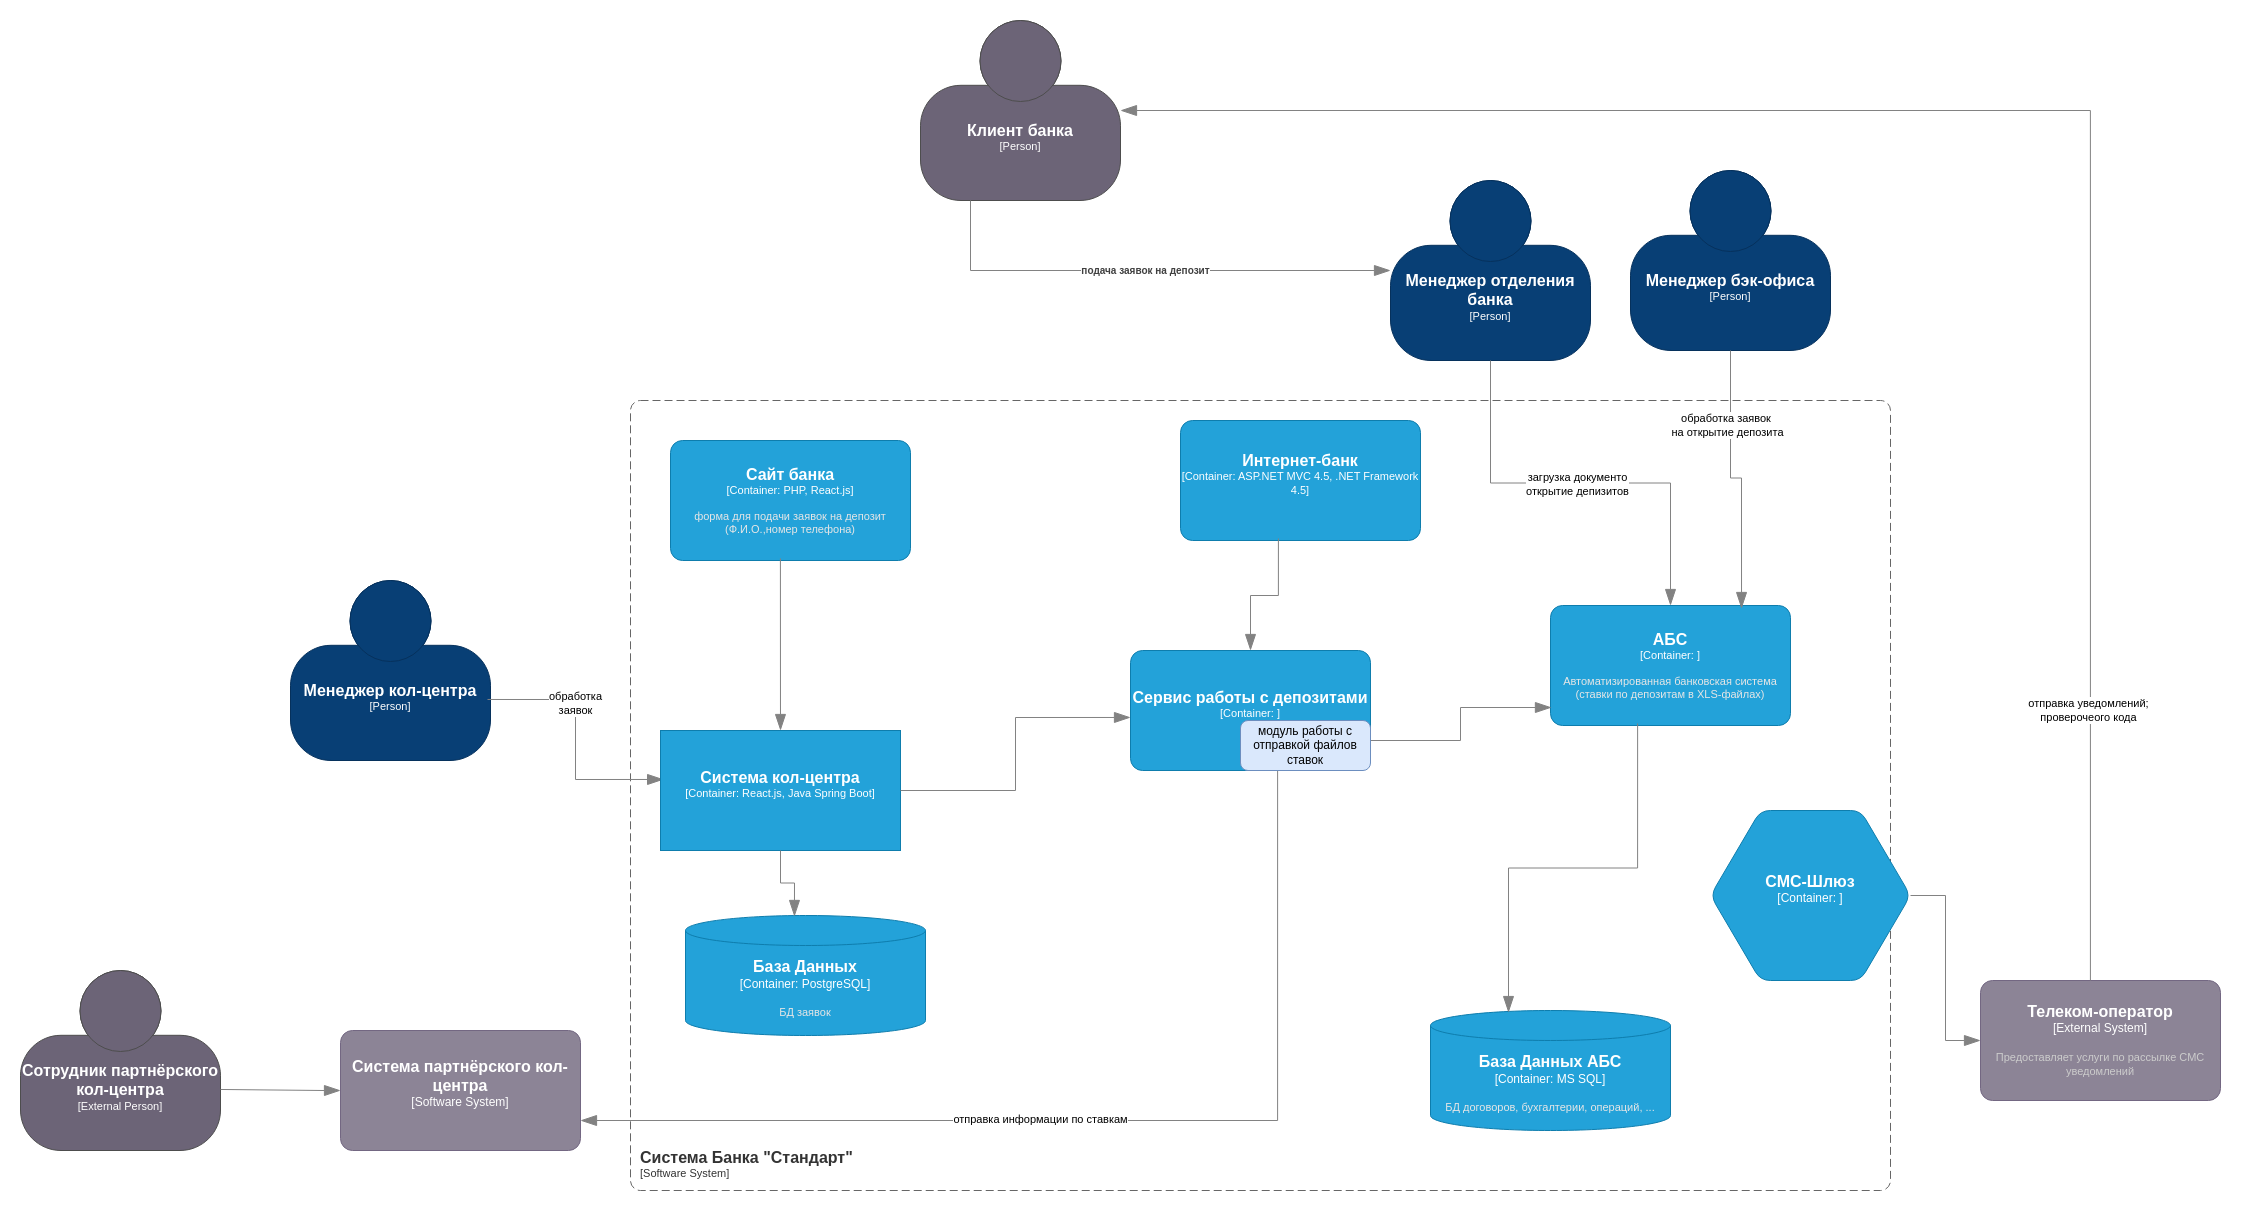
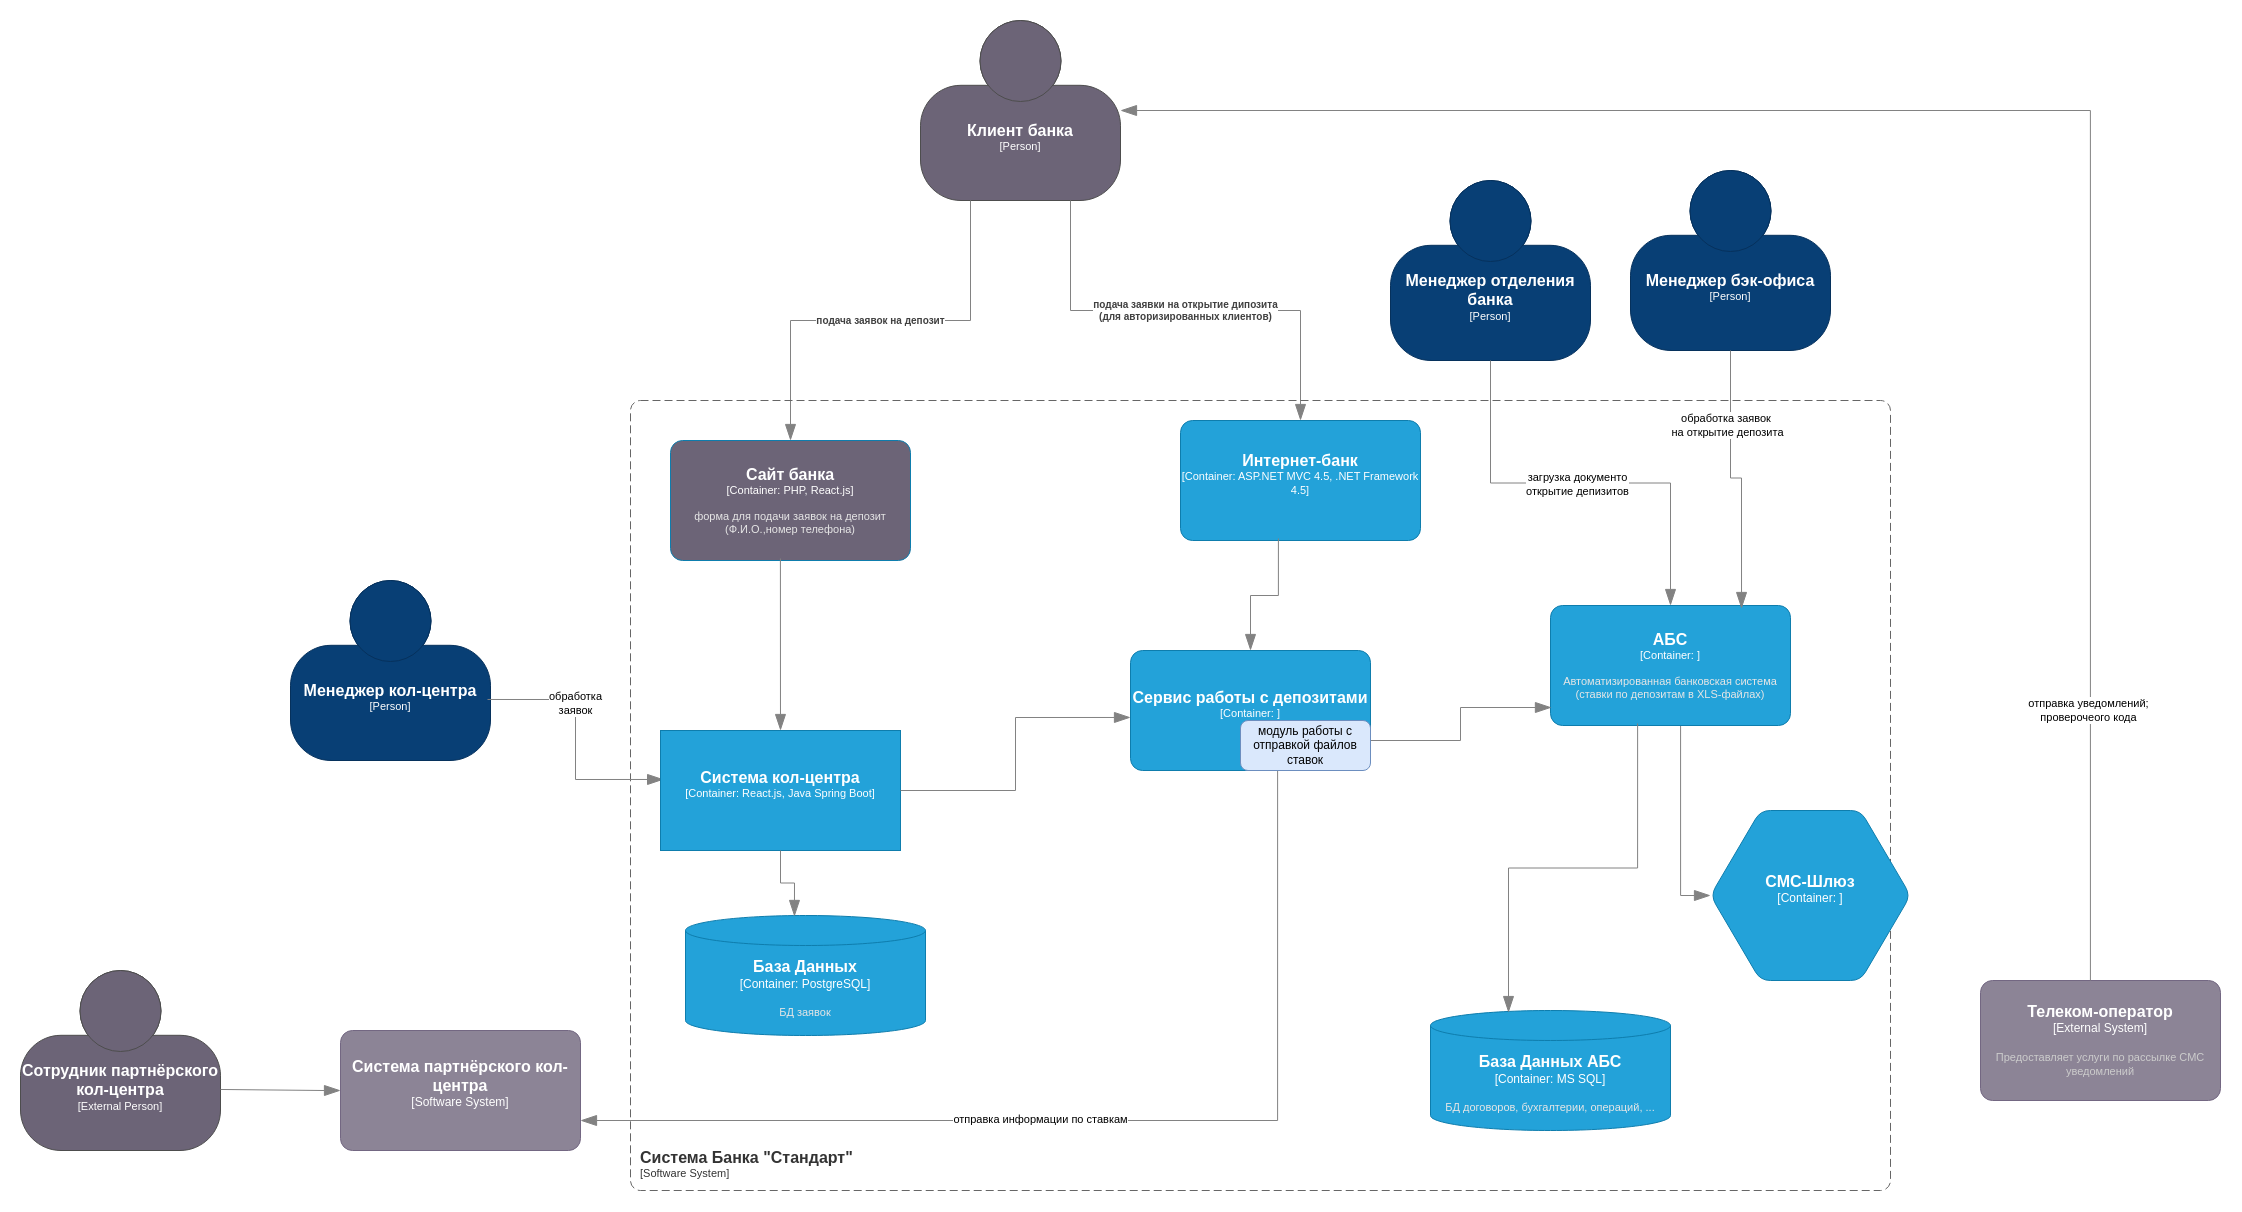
edge "Клиент банка [Person]" -> "Менеджер отделения банка [Person]": now "Клиент банка [Person]" -> "Сайт банка [Container: PHP, React.js] форма для подачи заявок на депозит (Ф.И.О.,номер телефона)"
edge "Клиент банка [Person]" -> "Интернет-банк [Container: ASP.NET MVC 4.5, .NET Framework 4.5]": added, label "подача заявки на открытие дипозита (для авторизированных клиентов)"
node "Сайт банка [Container: PHP, React.js] форма для подачи заявок на депозит (Ф.И.О.,номер телефона)": fillcolor #23a2d9 -> #6c6477
edge "АБС [Container: ] Автоматизированная банковская система (ставки по депозитам в XLS-файлах)" -> "СМС-Шлюз [Container: ]": added
edge "СМС-Шлюз [Container: ]" -> "Телеком-оператор [External System] Предоставляет услуги по рассылке СМС уведомлений": removed
